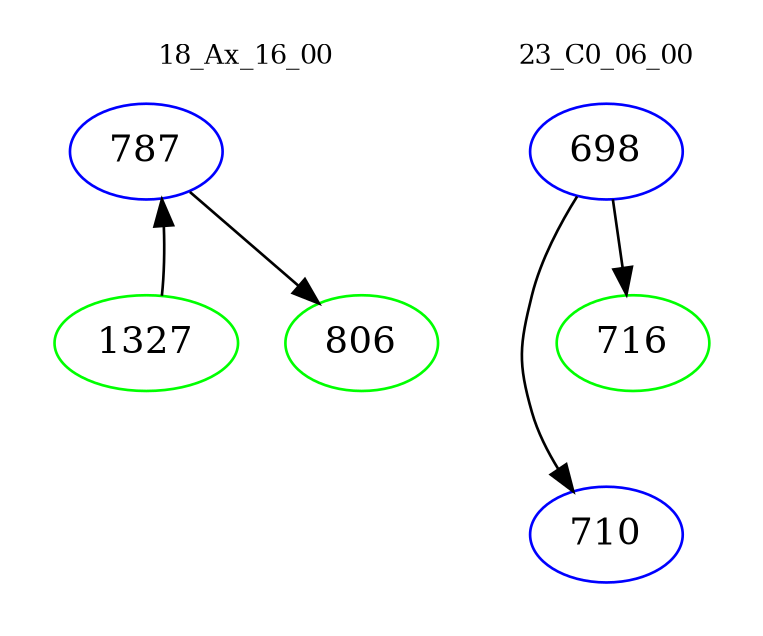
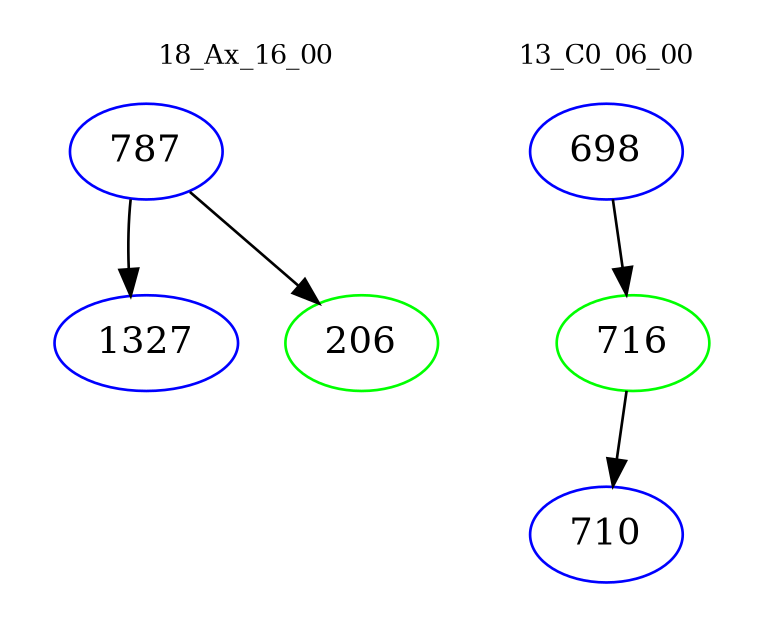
cluster "23_C0_06_00": label "23_C0_06_00" -> "13_C0_06_00"
edge "1327" -> "787": reversed
edge "698" -> "710": now "716" -> "710"
node "1327": color green -> blue
node "806": label "806" -> "206"
